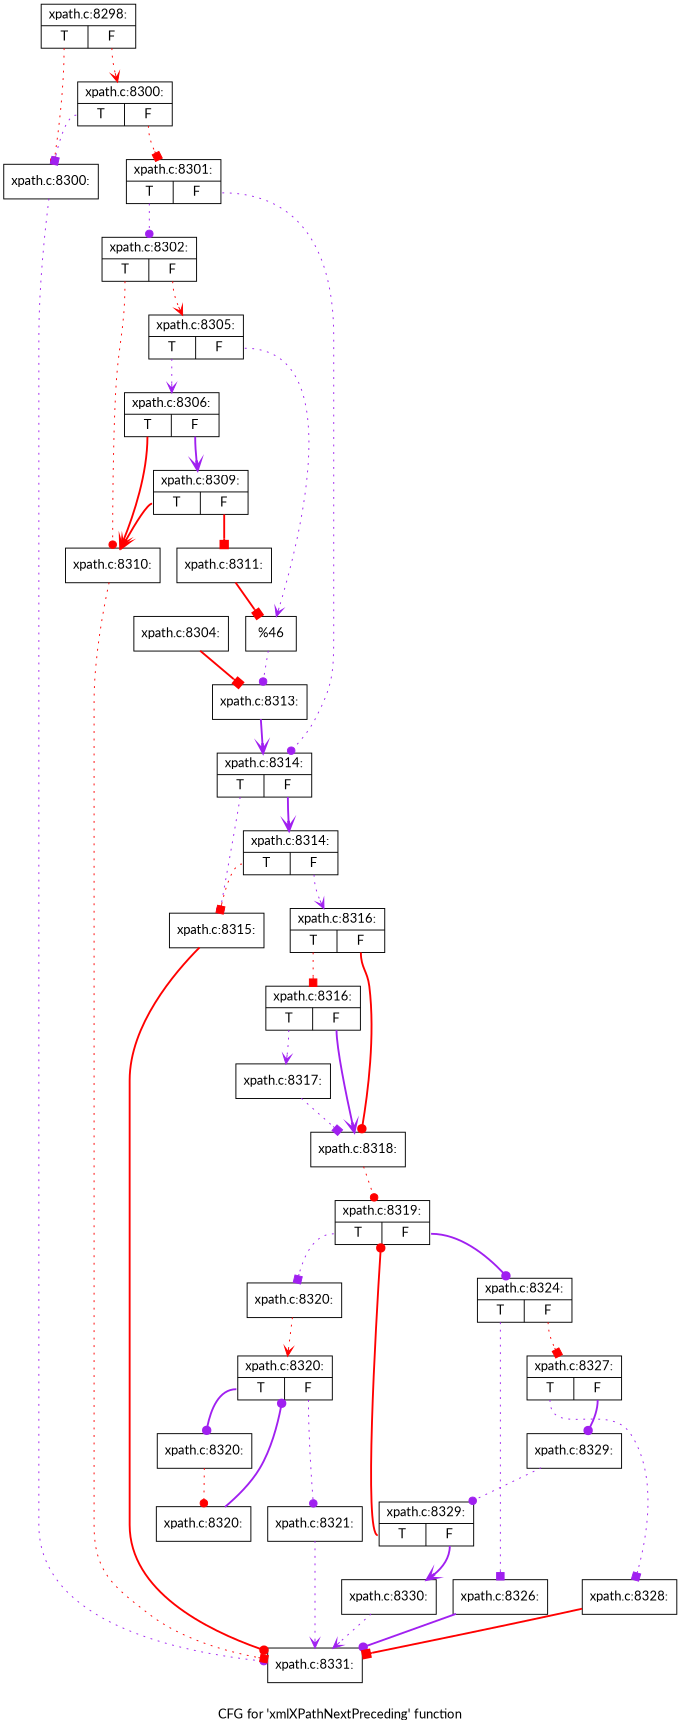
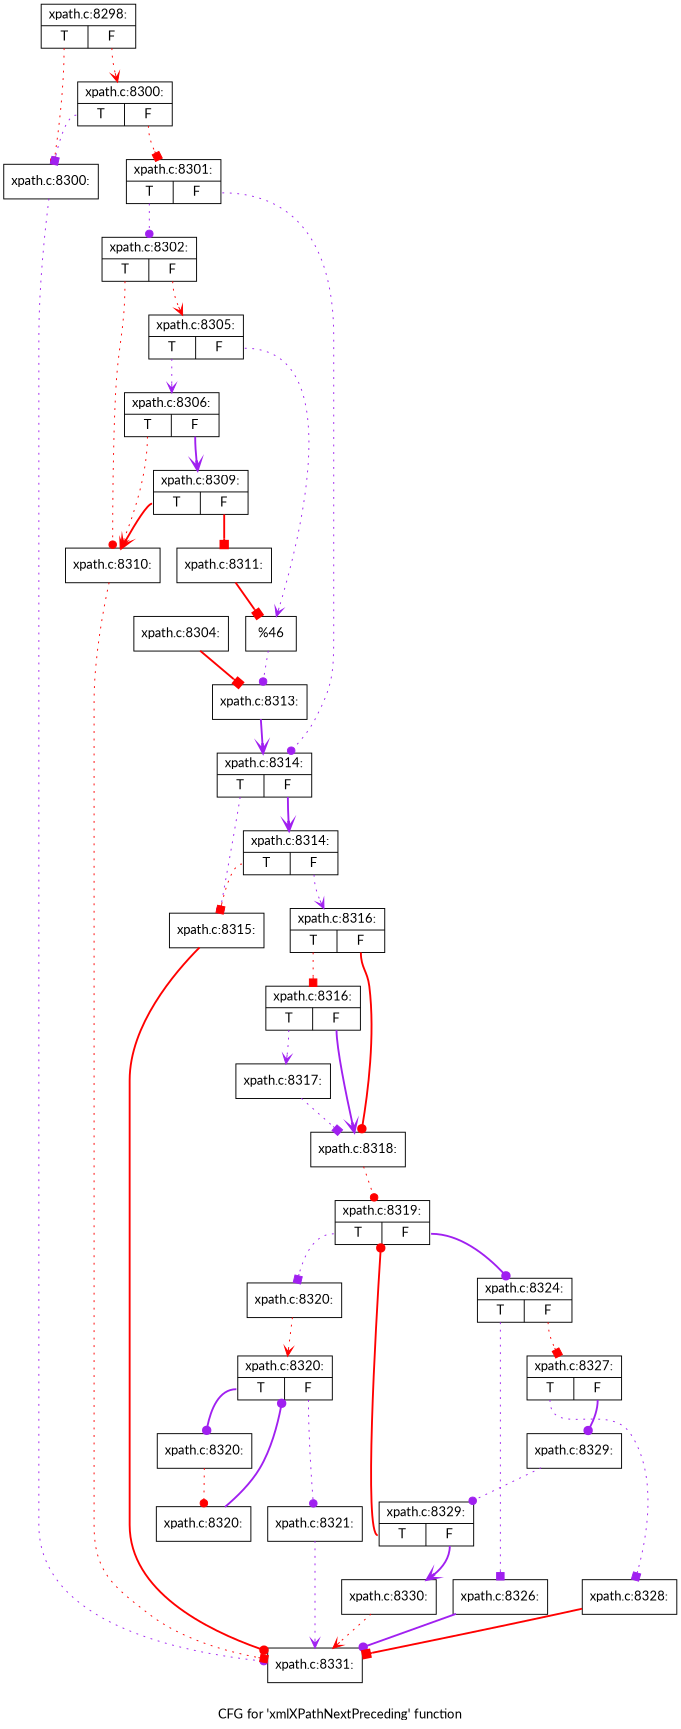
edge "xpath.c:8306:" -> "xpath.c:8310:": style bold -> dotted
edge "xpath.c:8330:" -> "xpath.c:8331:": color purple -> red
